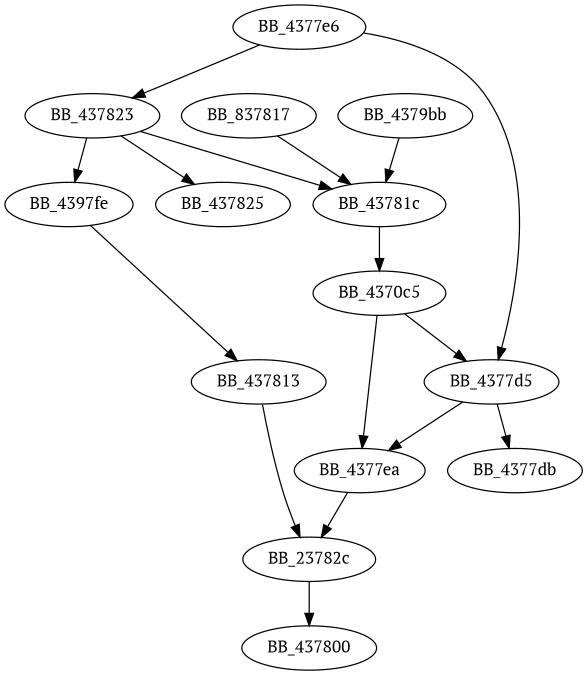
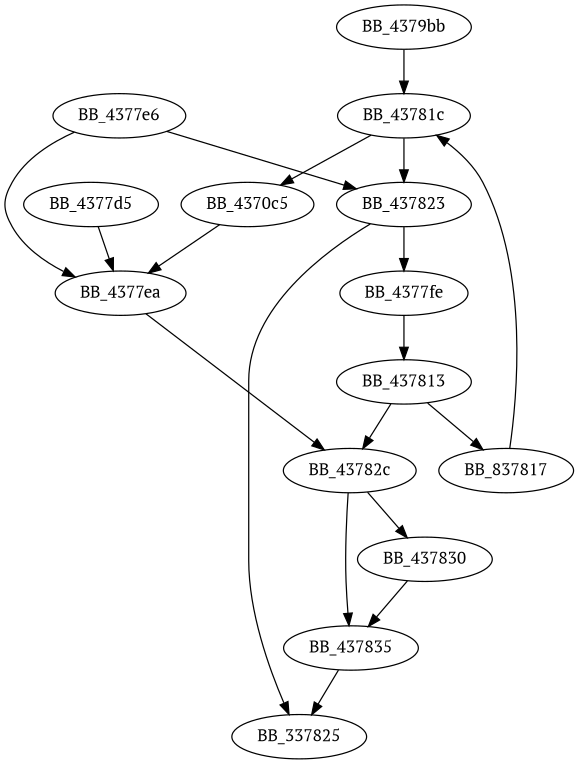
edge "BB_4377e6" -> "BB_4377d5": now "BB_4377e6" -> "BB_4377ea"
edge "BB_437823" -> "BB_43781c": reversed
node "BB_4397fe": label "BB_4397fe" -> "BB_4377fe"
node "BB_437825": label "BB_437825" -> "BB_337825"
edge "BB_4370c5" -> "BB_4377d5": removed
edge "BB_437813" -> "BB_837817": added
node "BB_4377db": removed
node "BB_23782c": label "BB_23782c" -> "BB_43782c"
node "BB_437800": label "BB_437800" -> "BB_437830"
node "BB_437835": added
